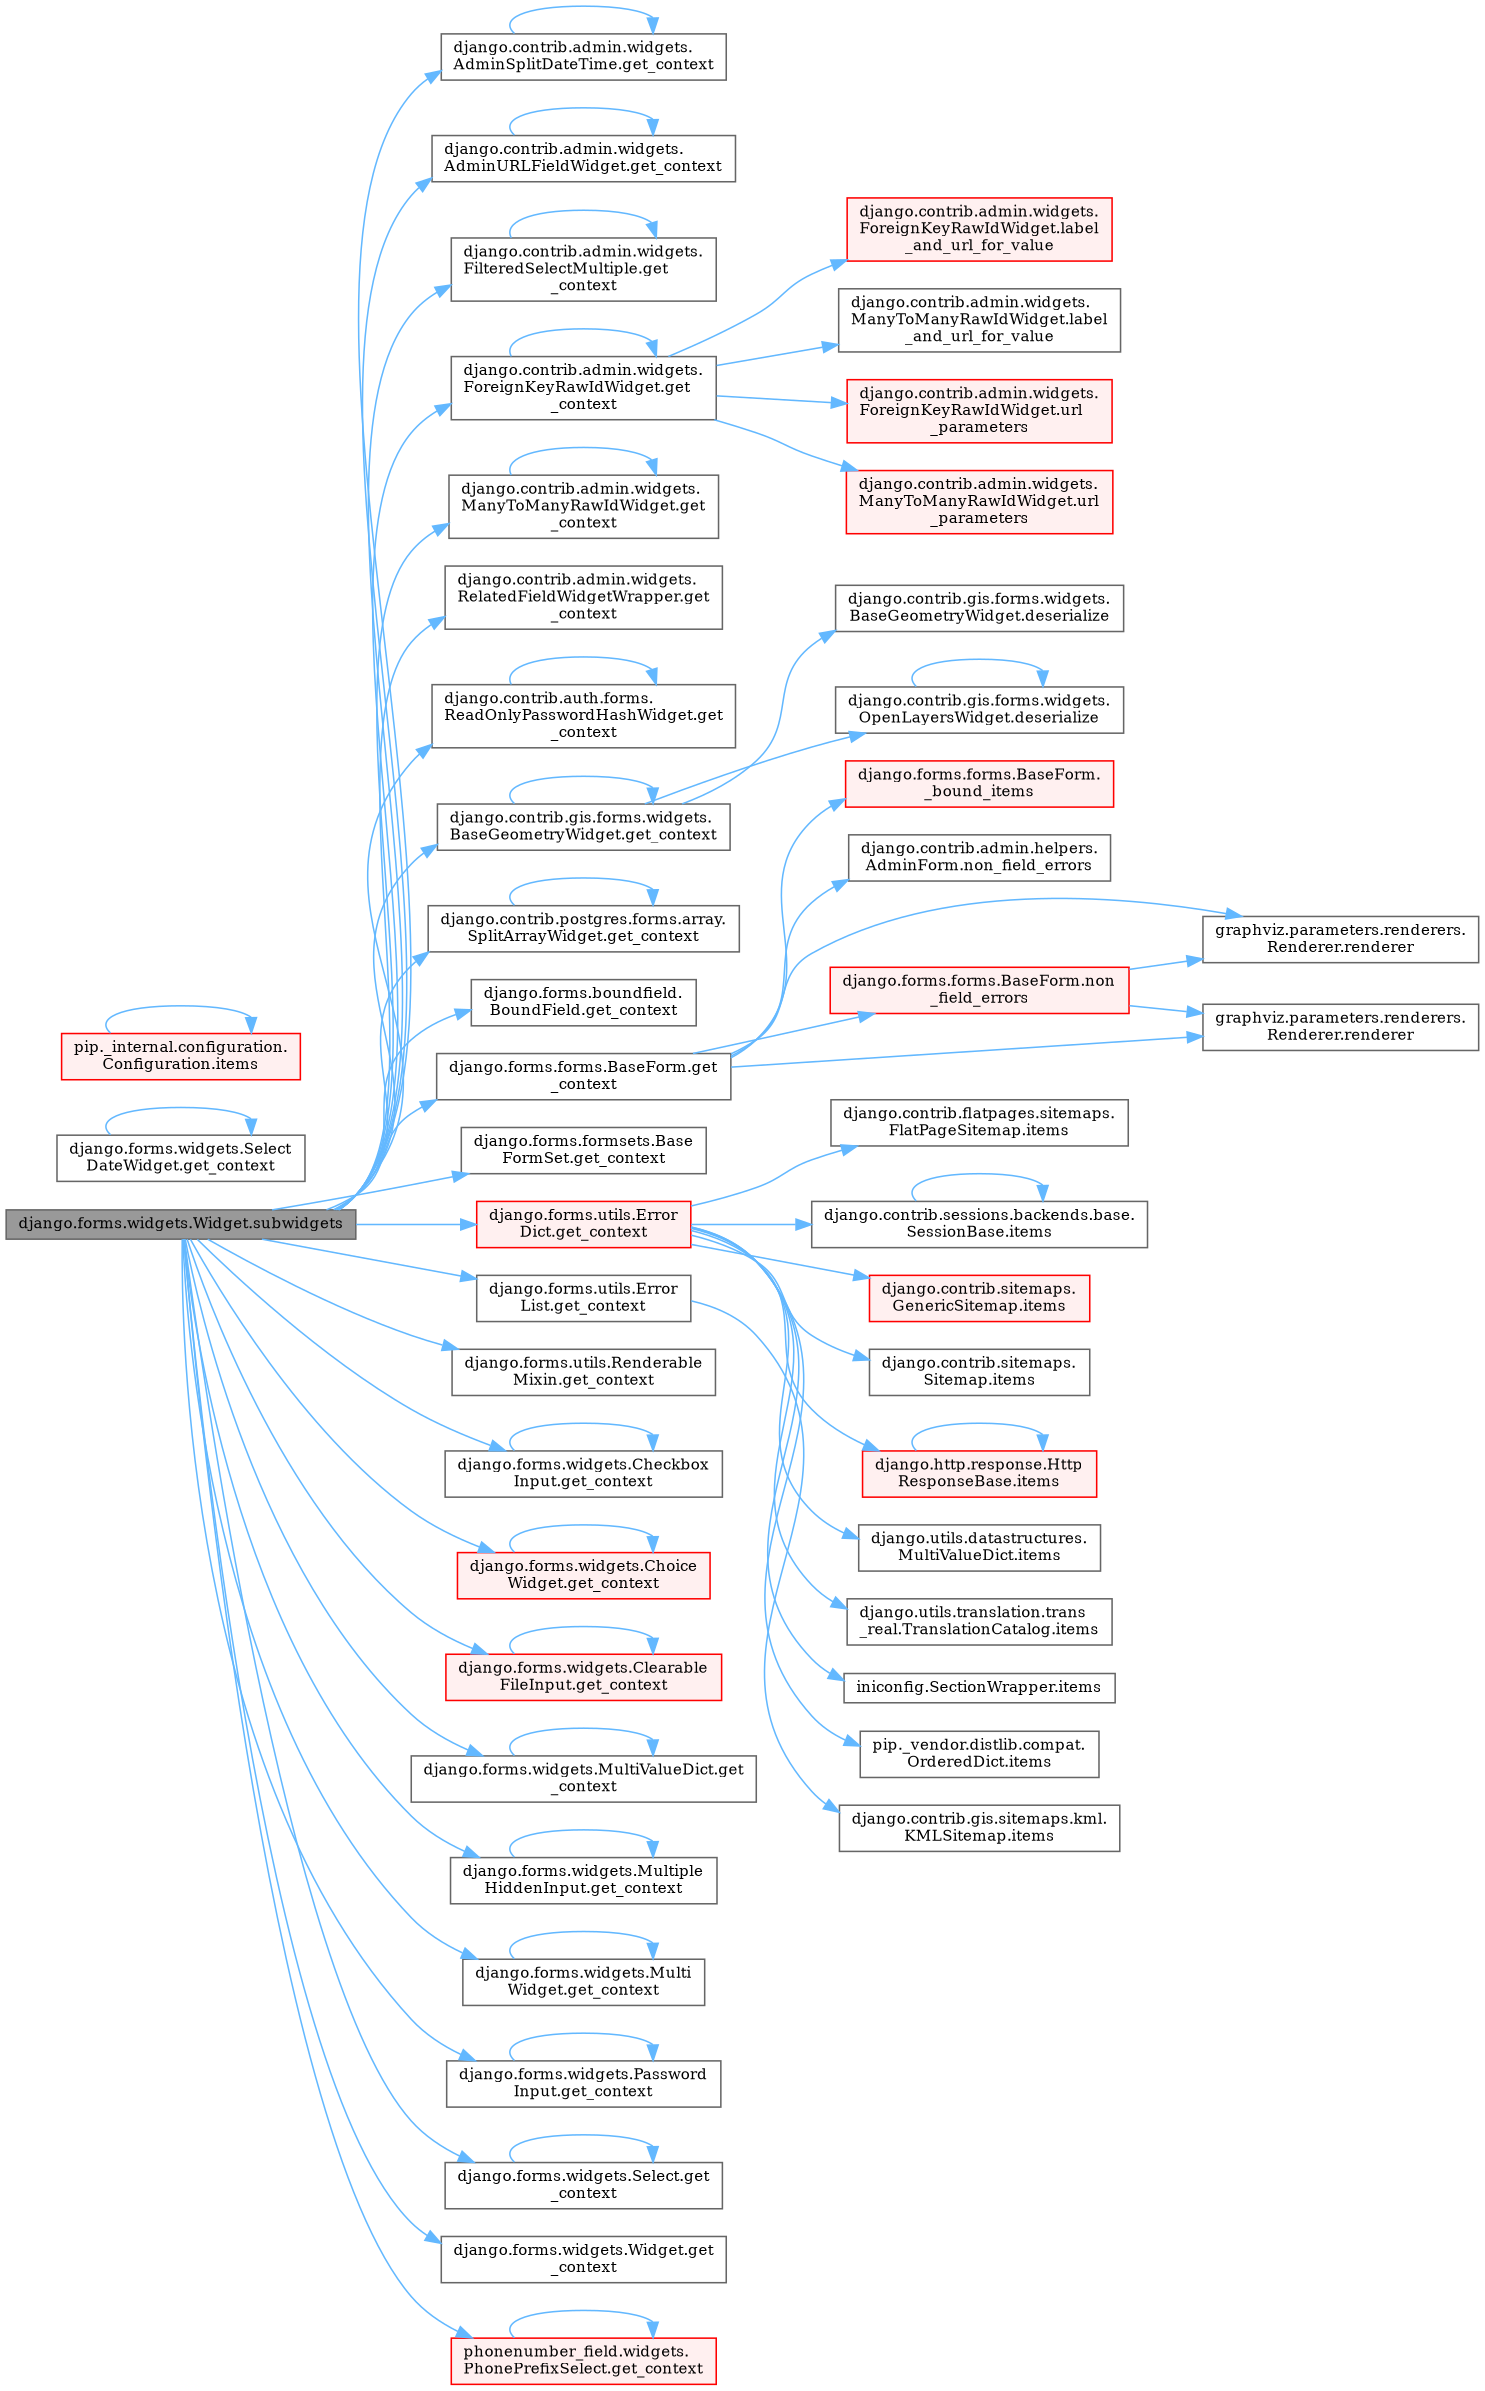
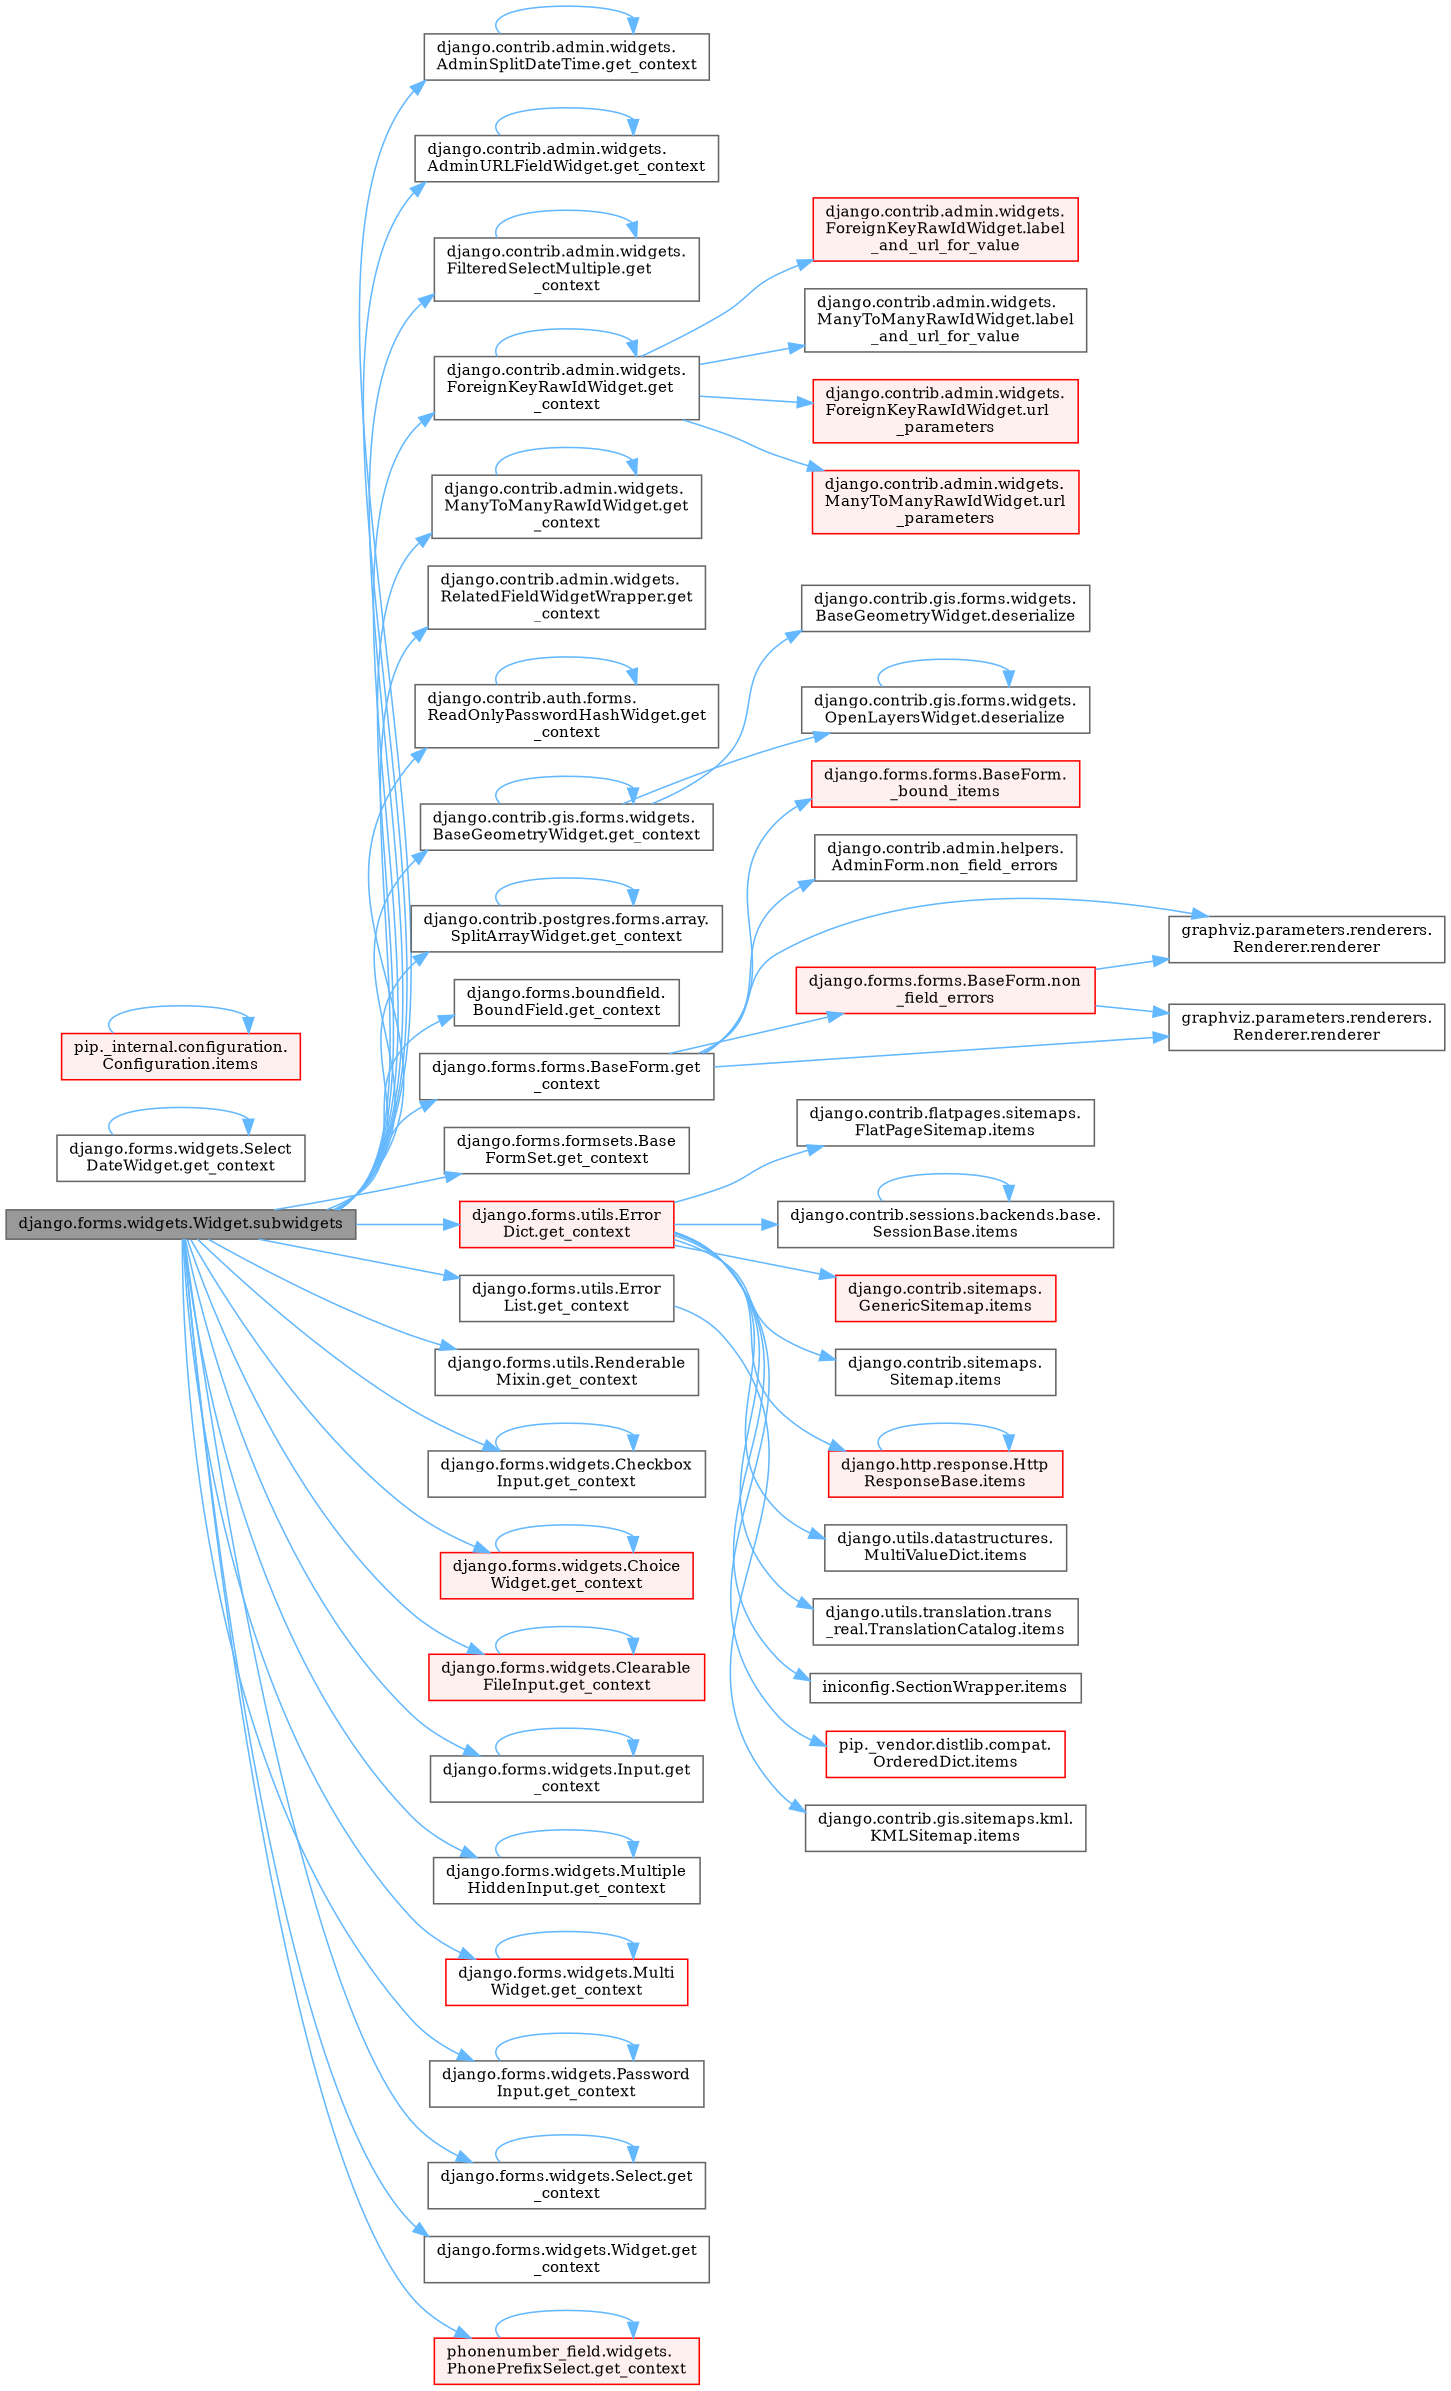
node "pip._vendor.distlib.compat. OrderedDict.items": color grey40 -> red
node "django.forms.widgets.MultiValueDict.get _context": label "django.forms.widgets.MultiValueDict.get _context" -> "django.forms.widgets.Input.get _context"
node "django.forms.widgets.Multi Widget.get_context": color grey40 -> red
